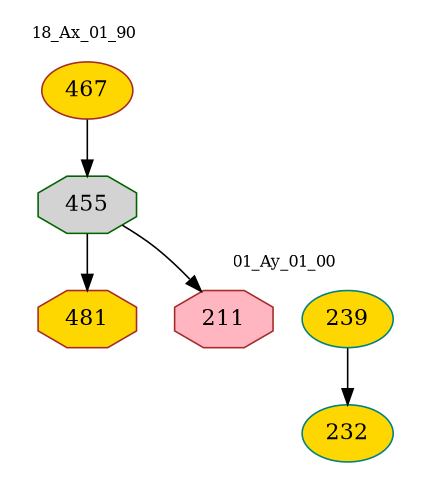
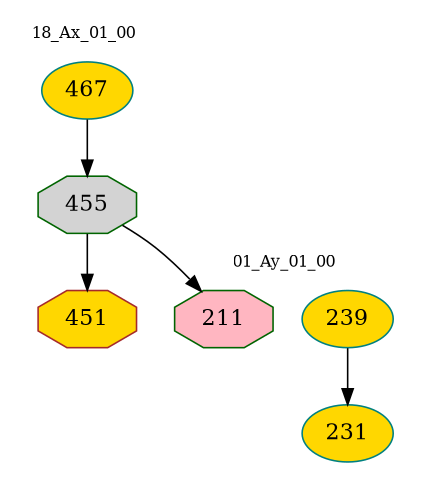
cluster "18_Ax_01_90": label "18_Ax_01_90" -> "18_Ax_01_00"
node "467": color brown -> teal
node "481": label "481" -> "451"
node "211": color brown -> darkgreen
node "232": label "232" -> "231"
